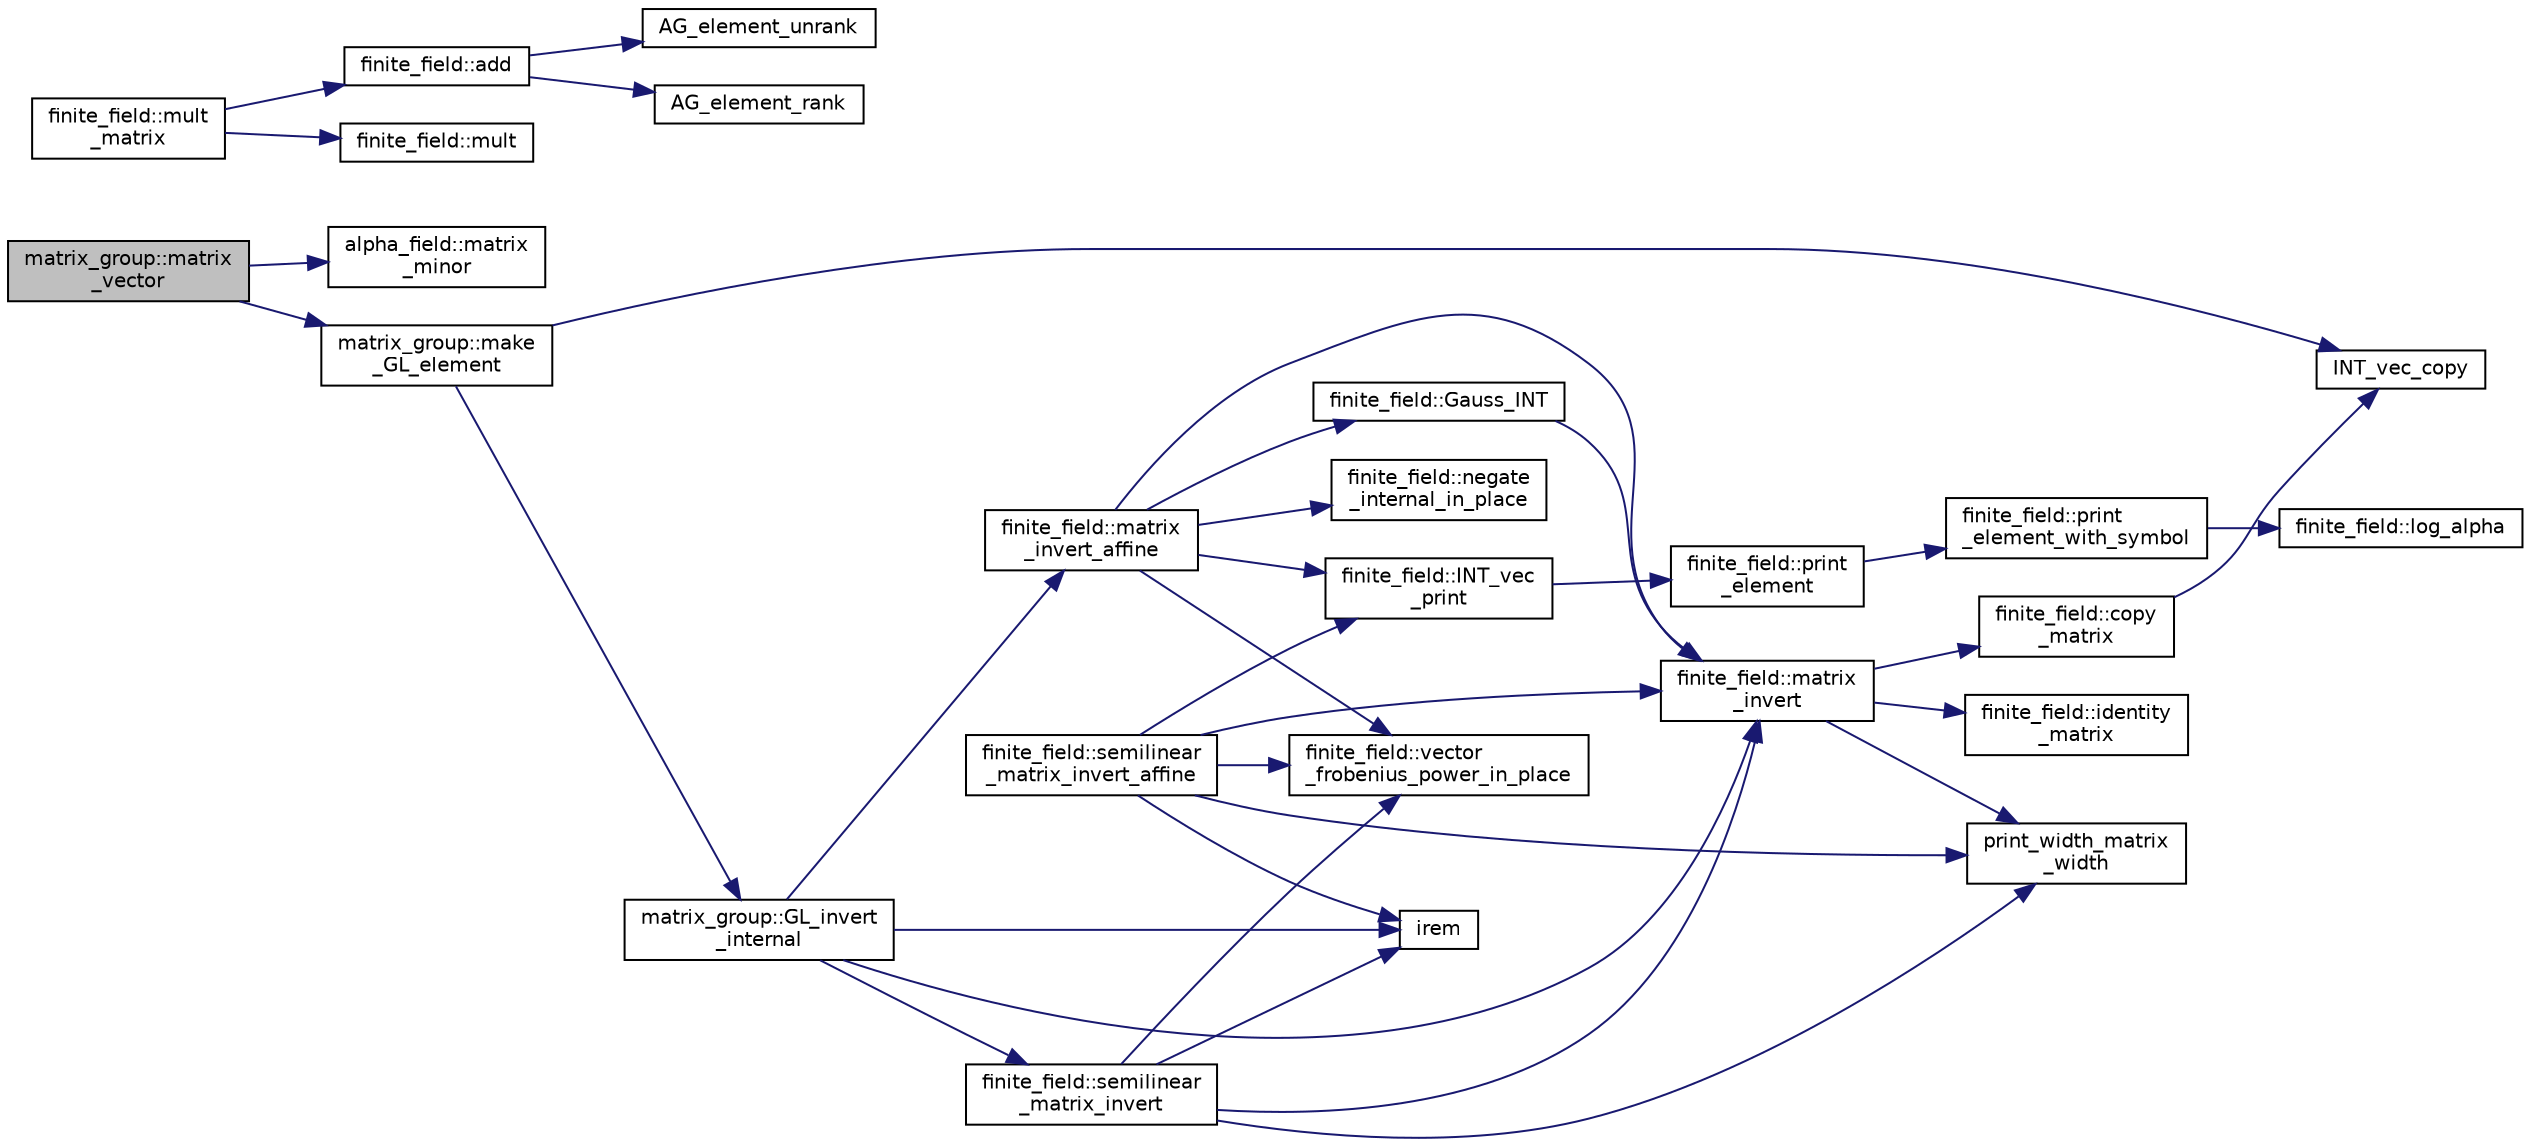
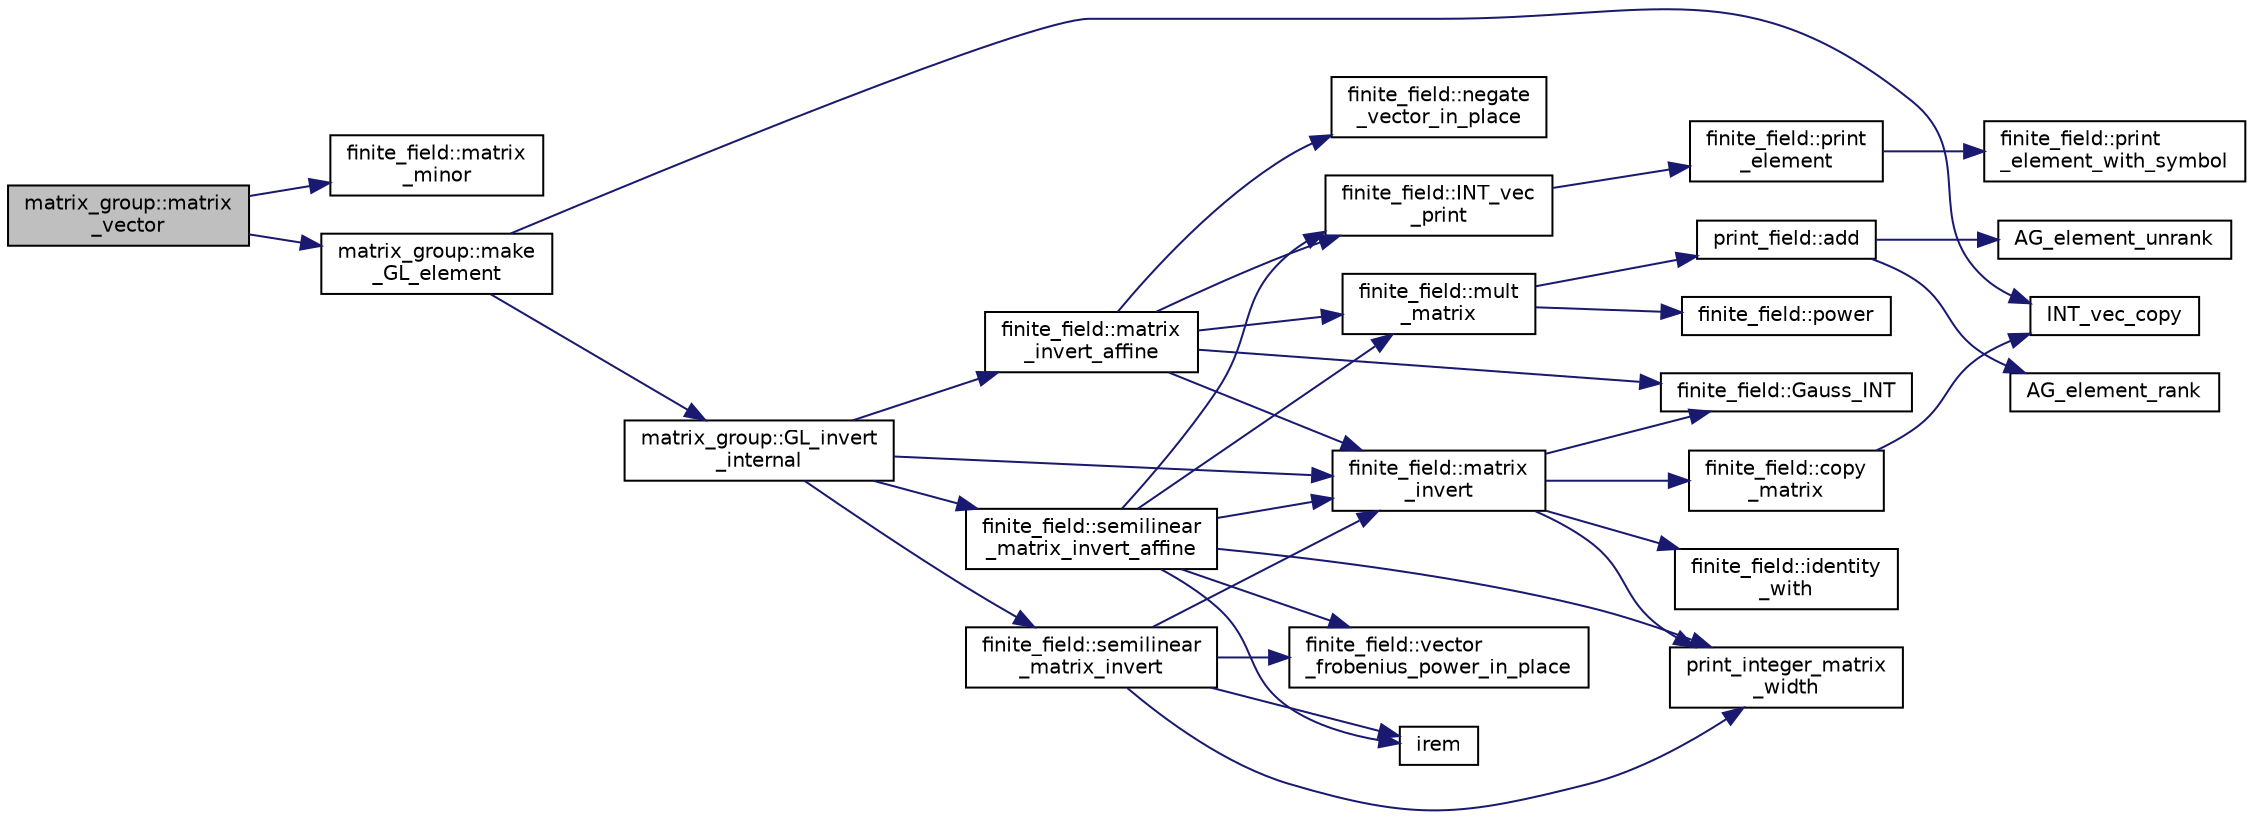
node "finite_field::add": label "finite_field::add" -> "print_field::add"
node "finite_field::mult": label "finite_field::mult" -> "finite_field::power"
node "alpha_field::matrix _minor": label "alpha_field::matrix _minor" -> "finite_field::matrix _minor"
edge "finite_field::semilinear _matrix_invert_affine" -> "finite_field::mult _matrix": added
edge "finite_field::Gauss_INT" -> "finite_field::matrix _invert": reversed
node "finite_field::negate _internal_in_place": label "finite_field::negate _internal_in_place" -> "finite_field::negate _vector_in_place"
node "finite_field::log_alpha": removed
edge "finite_field::matrix _invert_affine" -> "finite_field::vector _frobenius_power_in_place": now "finite_field::matrix _invert_affine" -> "finite_field::mult _matrix"
node "finite_field::identity _matrix": label "finite_field::identity _matrix" -> "finite_field::identity _with"
node "print_width_matrix _width": label "print_width_matrix _width" -> "print_integer_matrix _width"
edge "matrix_group::GL_invert _internal" -> "irem": now "matrix_group::GL_invert _internal" -> "finite_field::semilinear _matrix_invert_affine"
